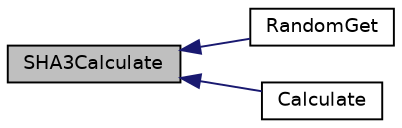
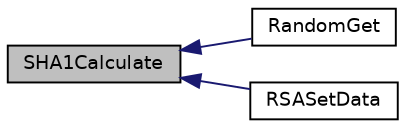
node "SHA3Calculate": label "SHA3Calculate" -> "SHA1Calculate"
node "Calculate": label "Calculate" -> "RSASetData"
